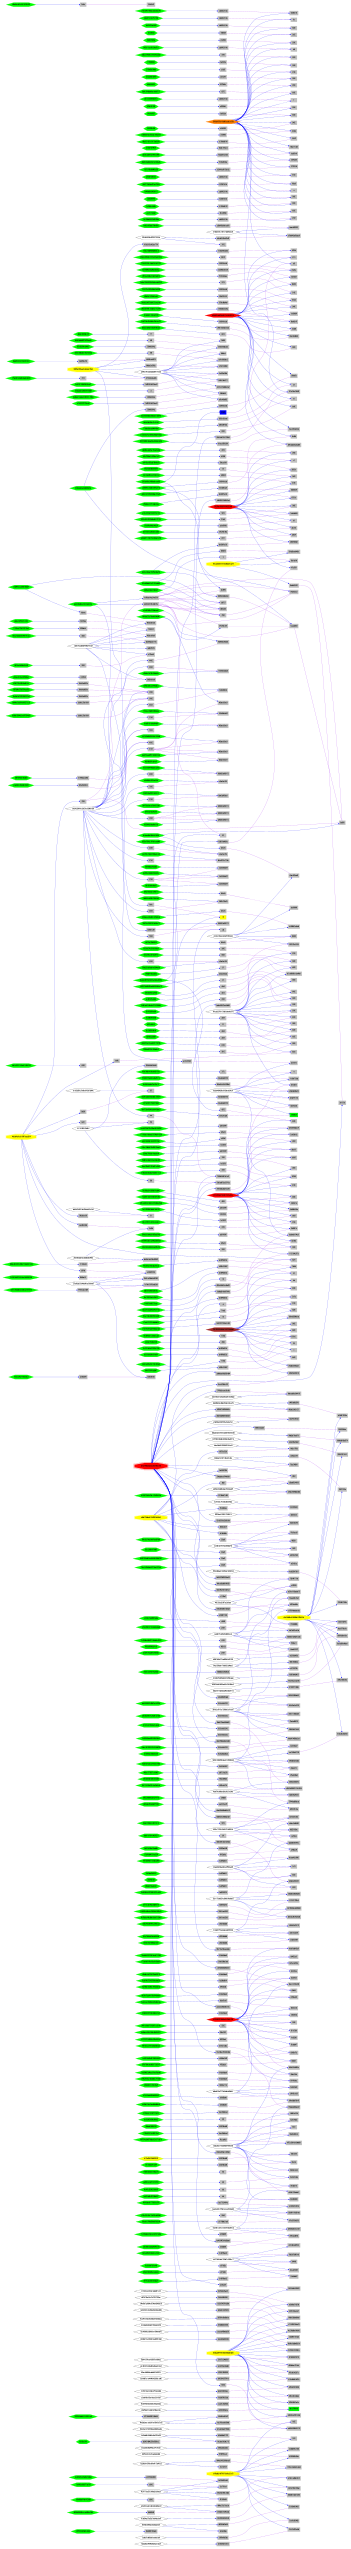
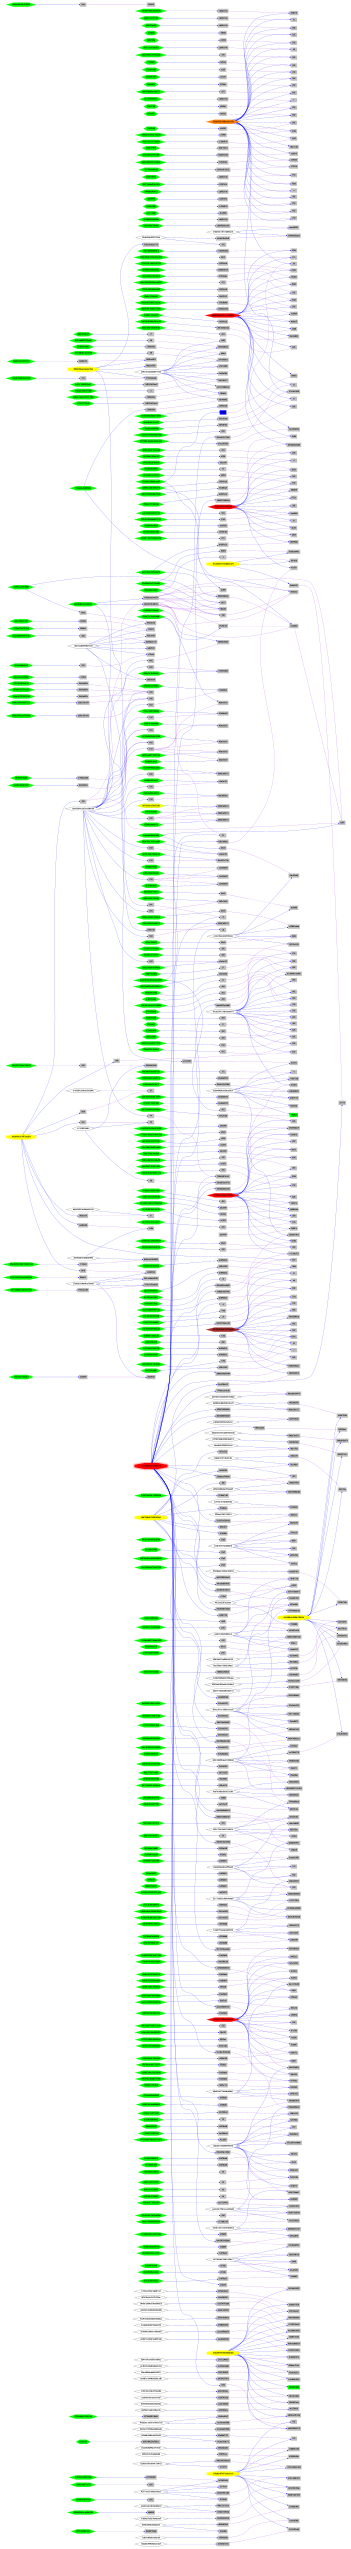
node "3d475ea3aeca51b60212dd": fillcolor green -> yellow
node "9f": fillcolor yellow -> grey
node "50962c93b4cb293f5beb59eb": removed
edge "a164d9f60fbbdd" -> "af4a1fac3e2076": now "38f162cf917ce7298663a1f1c607" -> "af4a1fac3e2076"
node "0c72a426929600000f5": fillcolor yellow -> green
node "6d52dd1b198bb": fillcolor grey -> green
node "4e12f7ff0918": fillcolor green -> grey
